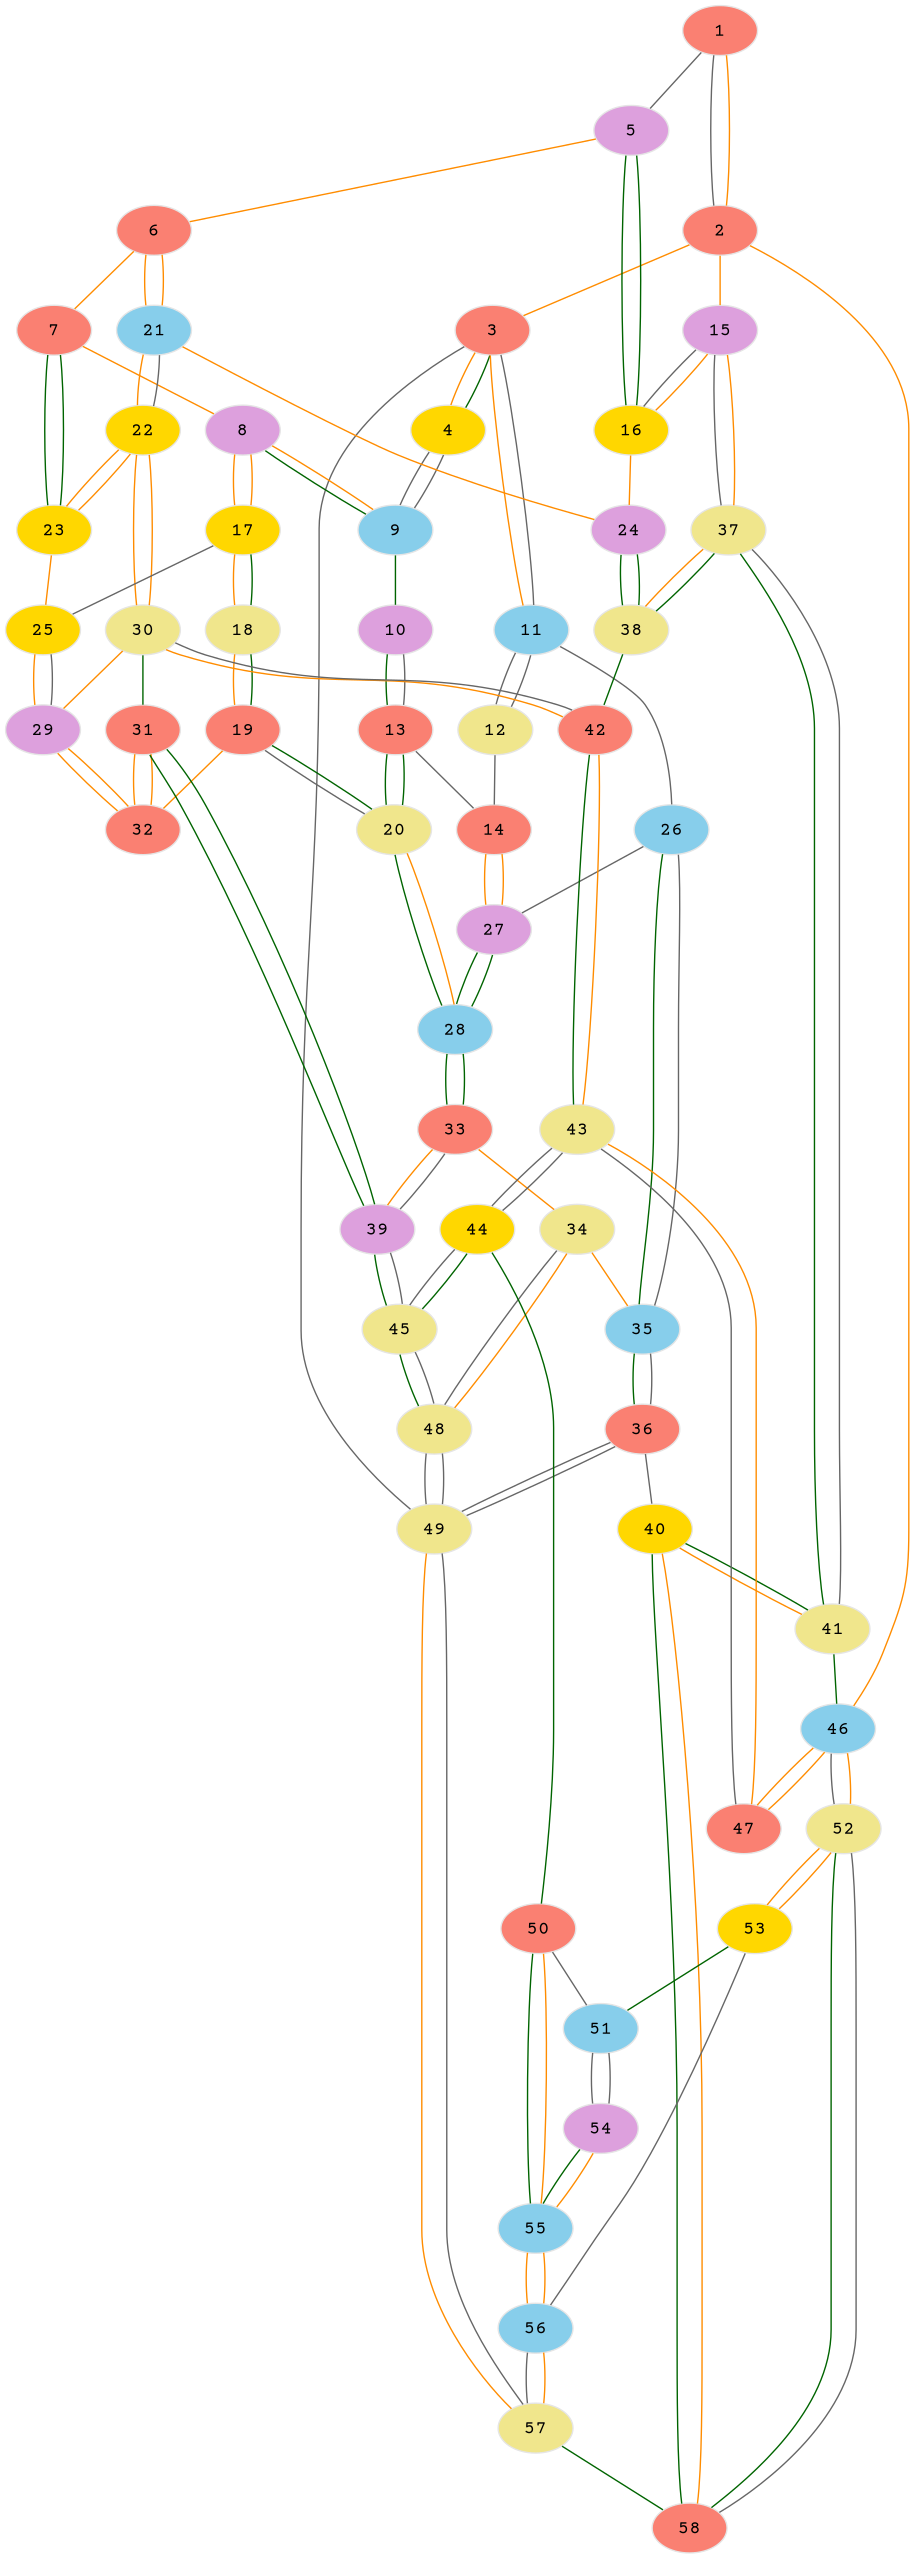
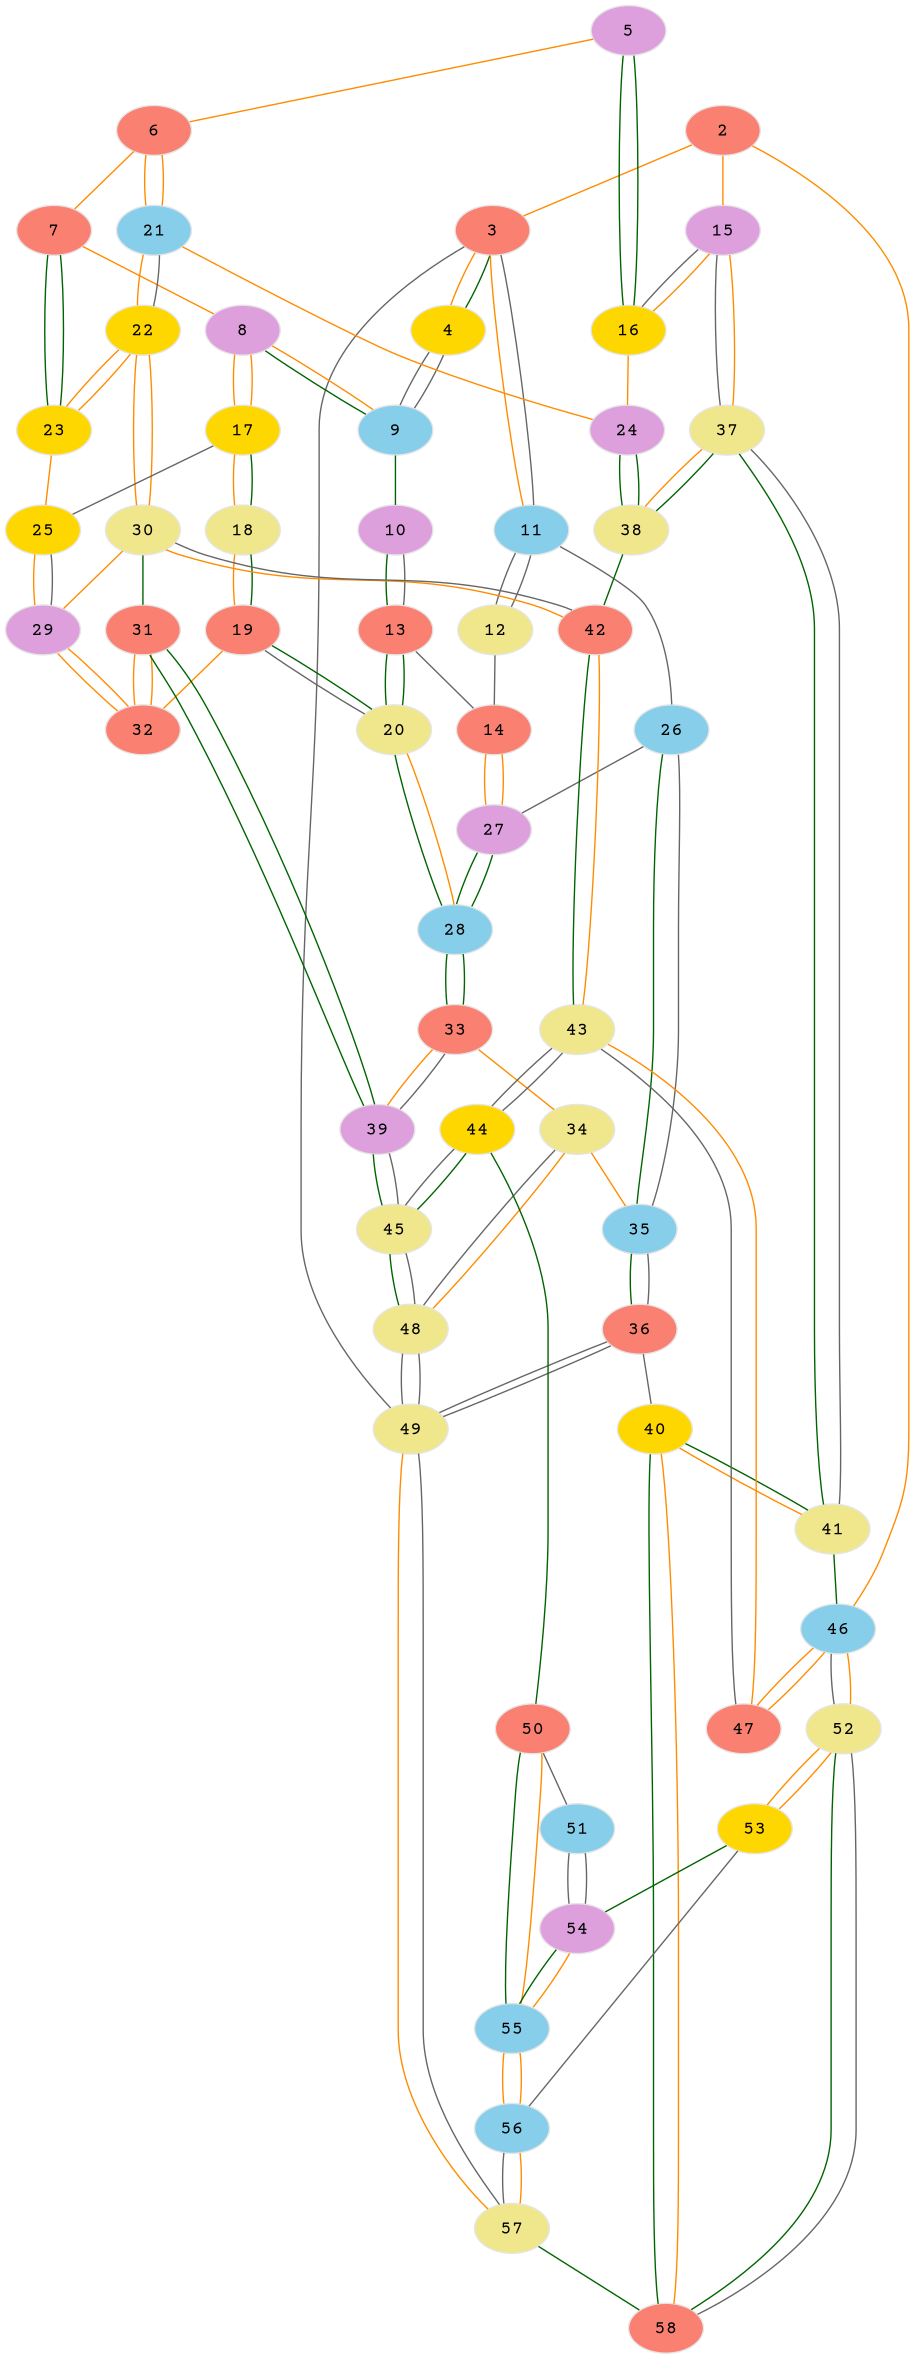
node "1": removed
edge "53" -- "51": now "53" -- "54"
